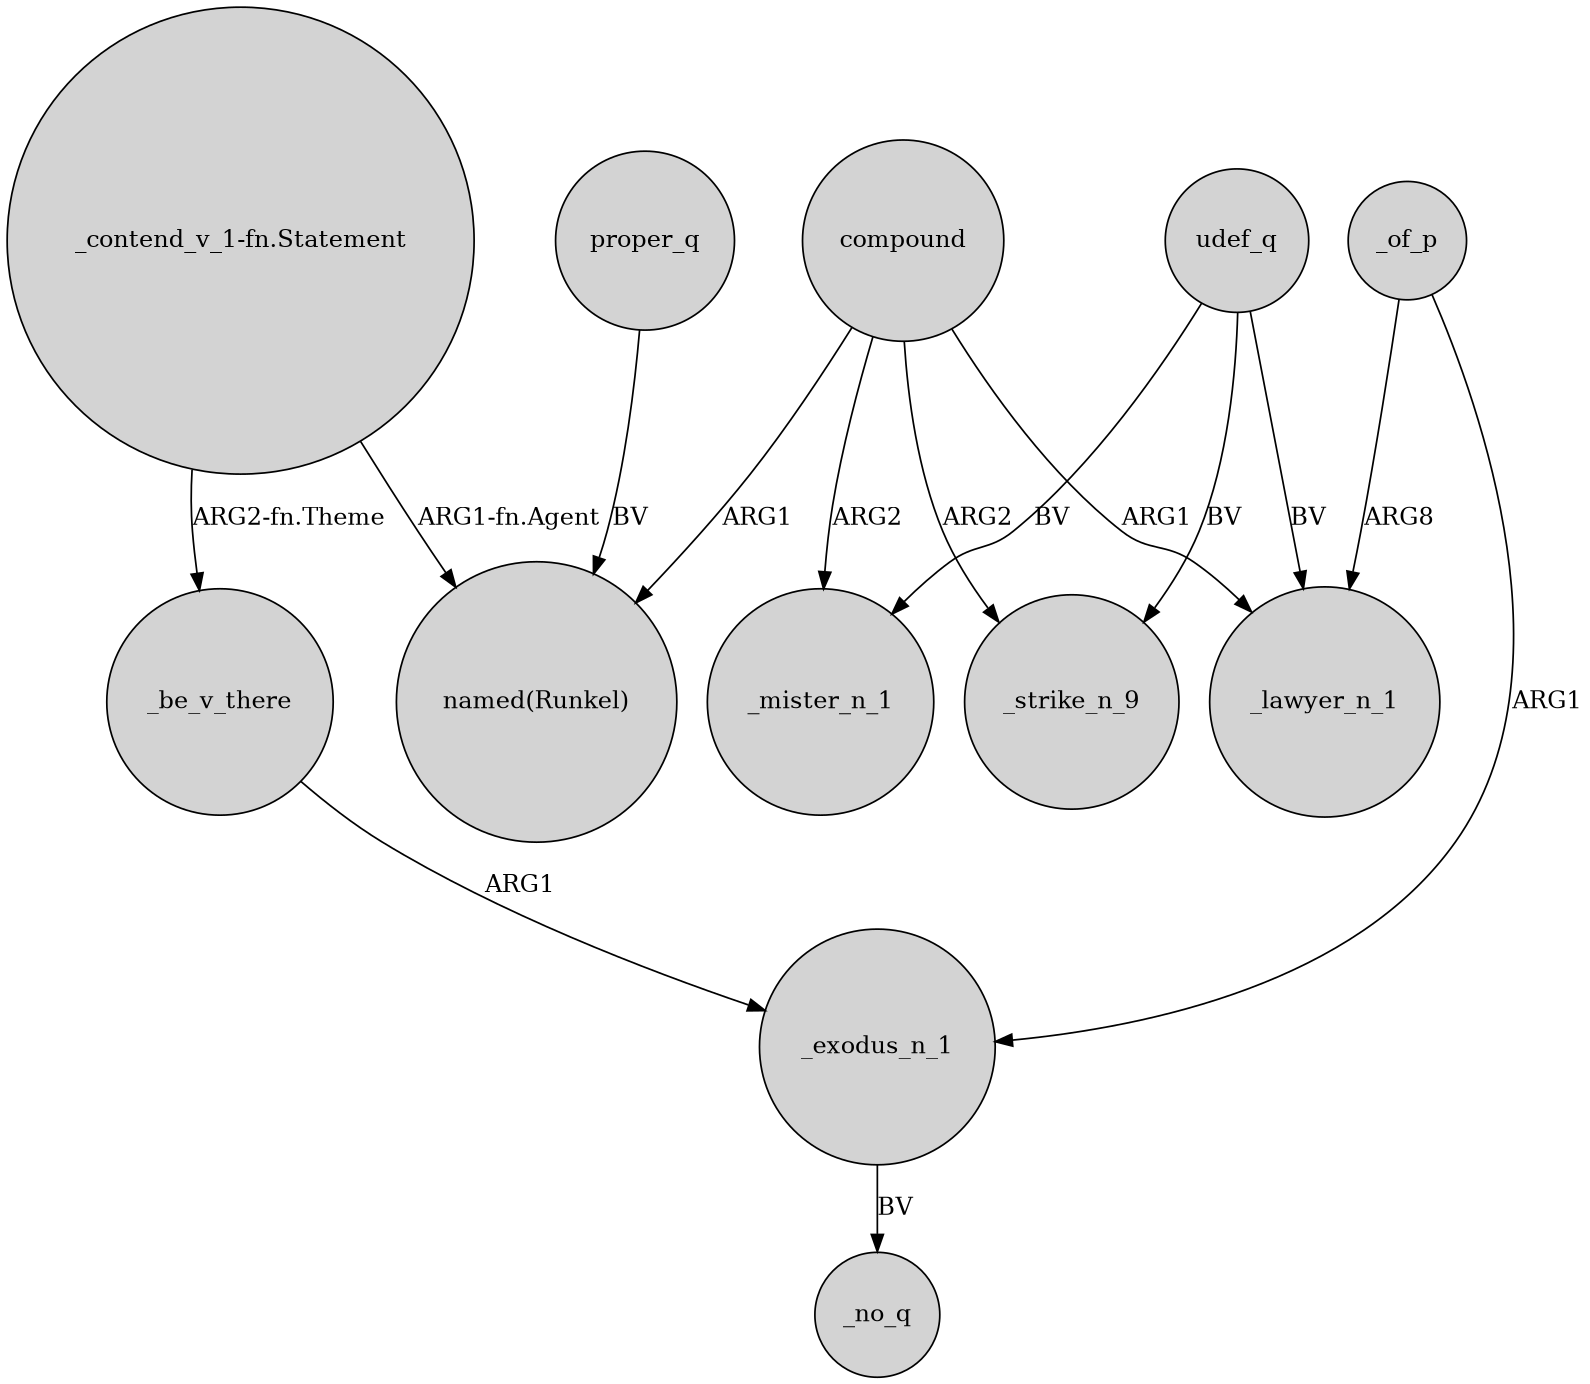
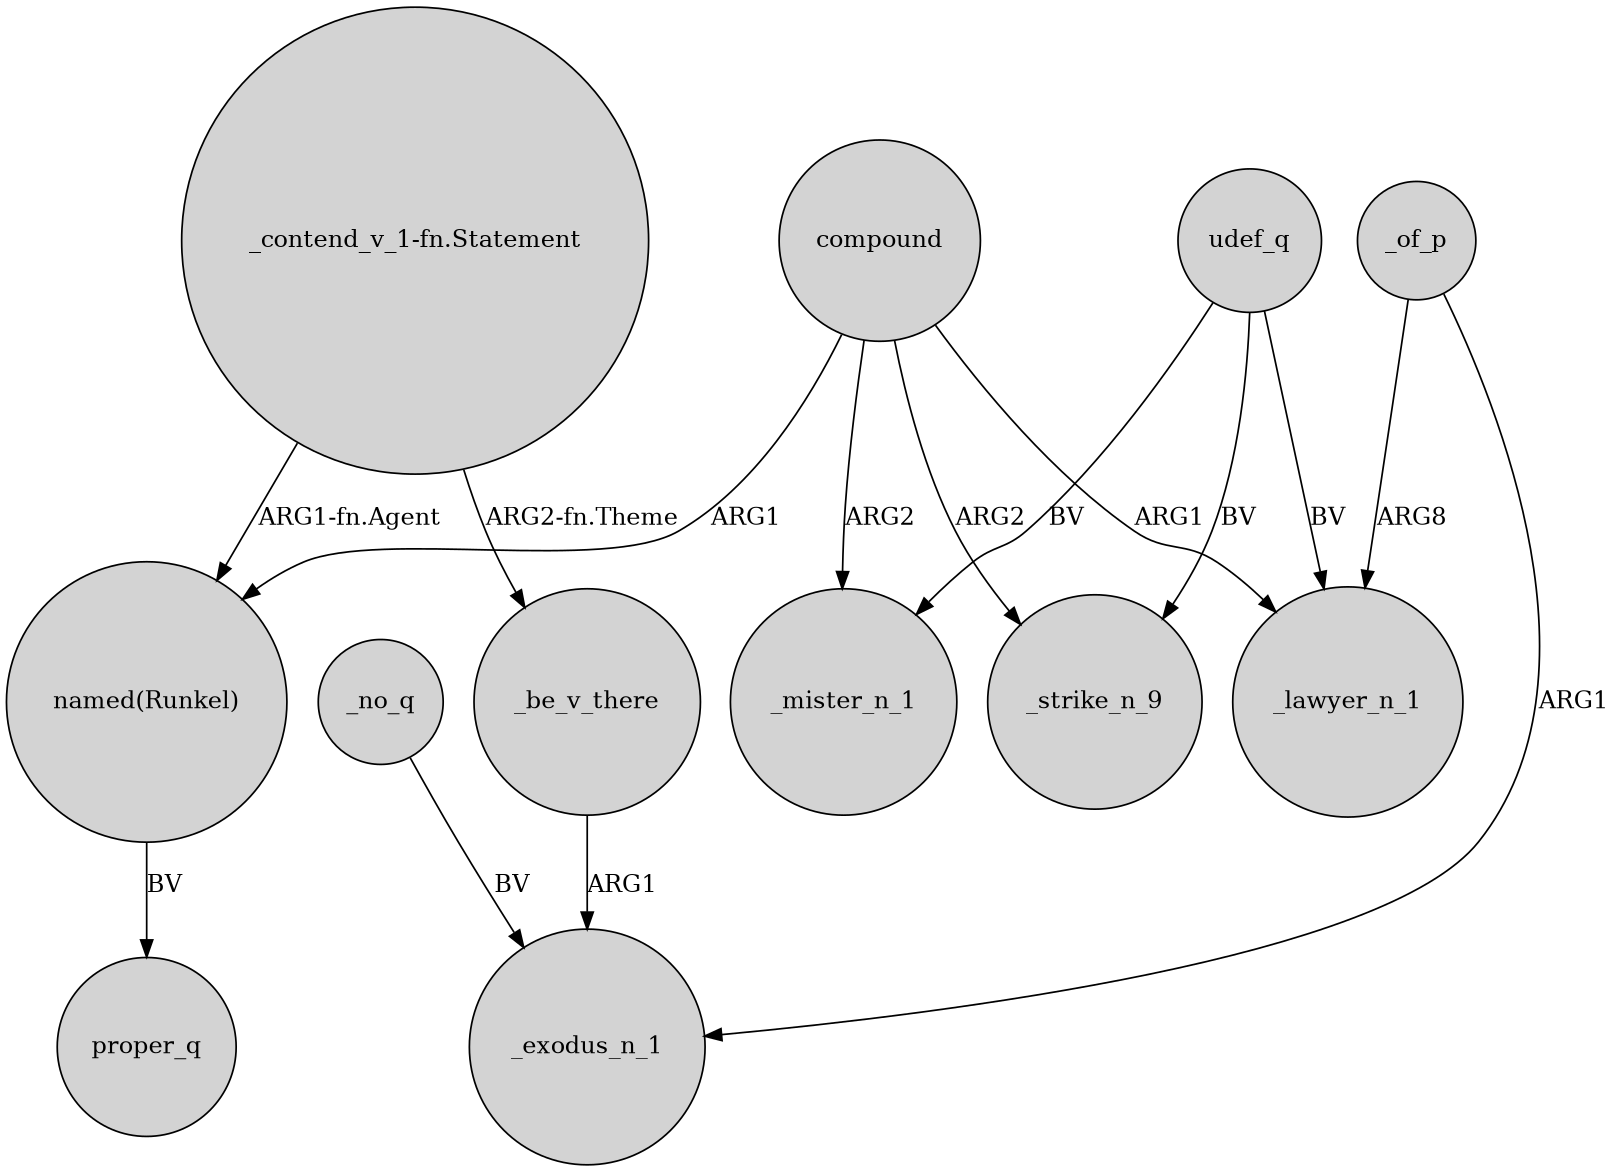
edge "proper_q" -> "named(Runkel)": reversed
edge "_exodus_n_1" -> "_no_q": reversed
